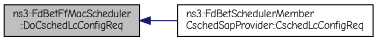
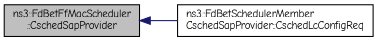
node "ns3::FdBetFfMacScheduler ::DoCschedLcConfigReq": label "ns3::FdBetFfMacScheduler ::DoCschedLcConfigReq" -> "ns3::FdBetFfMacScheduler ::CschedSapProvider"
